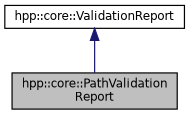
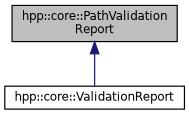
edge "hpp::core::PathValidation Report" -> "hpp::core::ValidationReport": reversed
